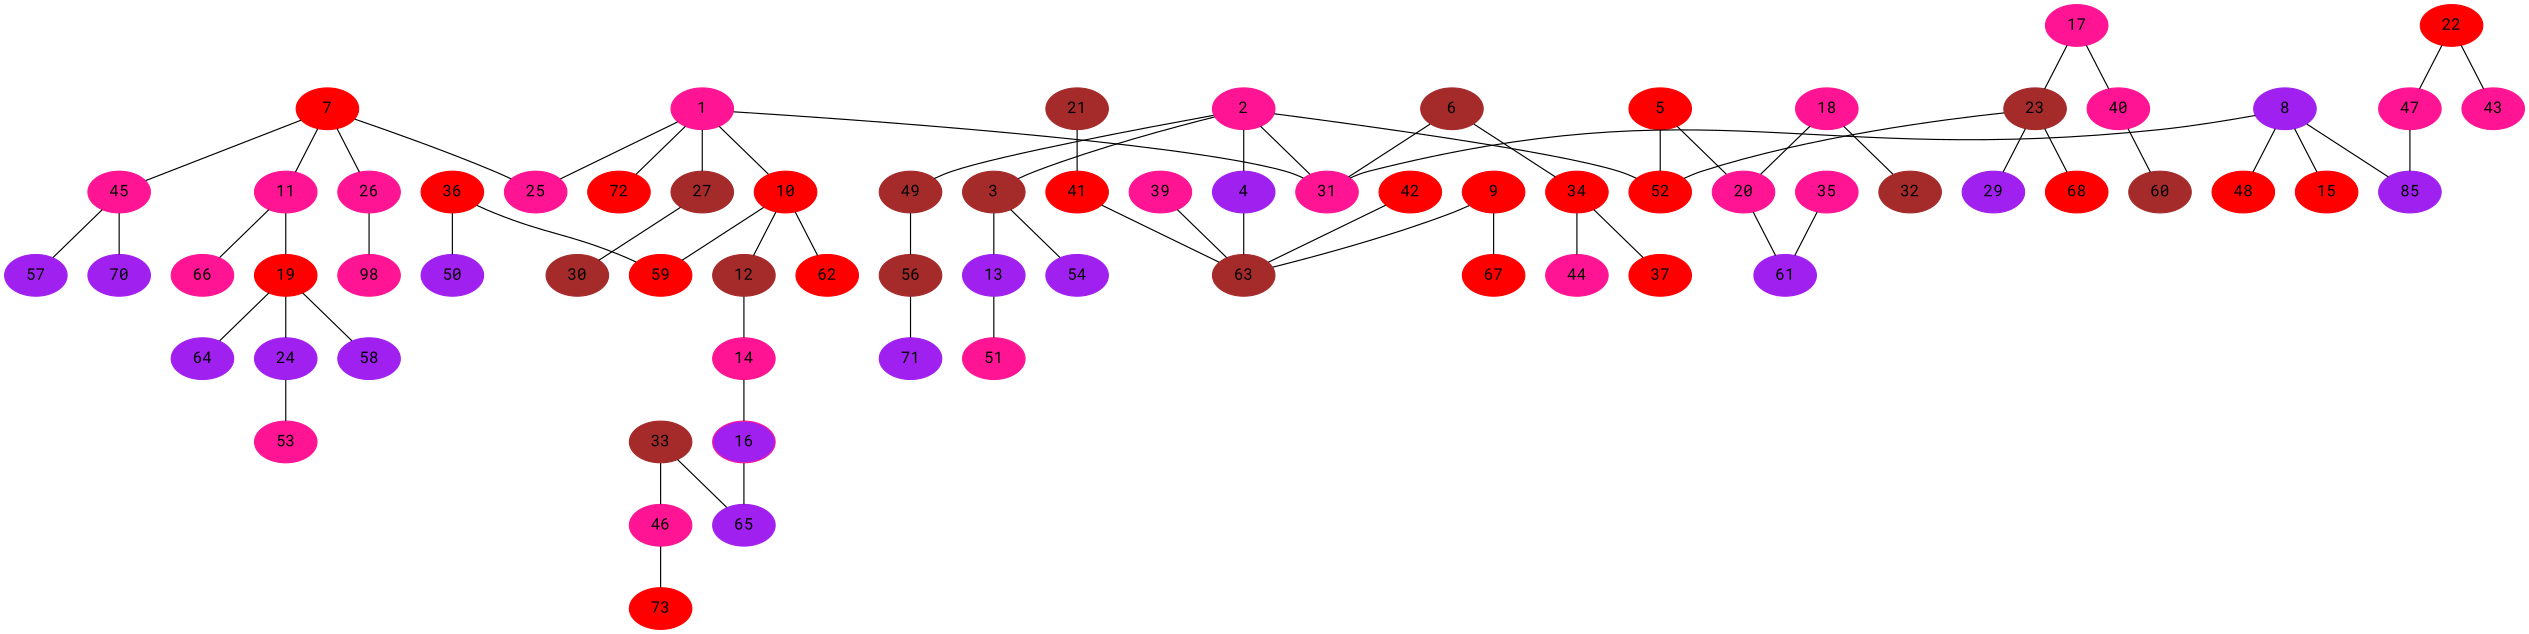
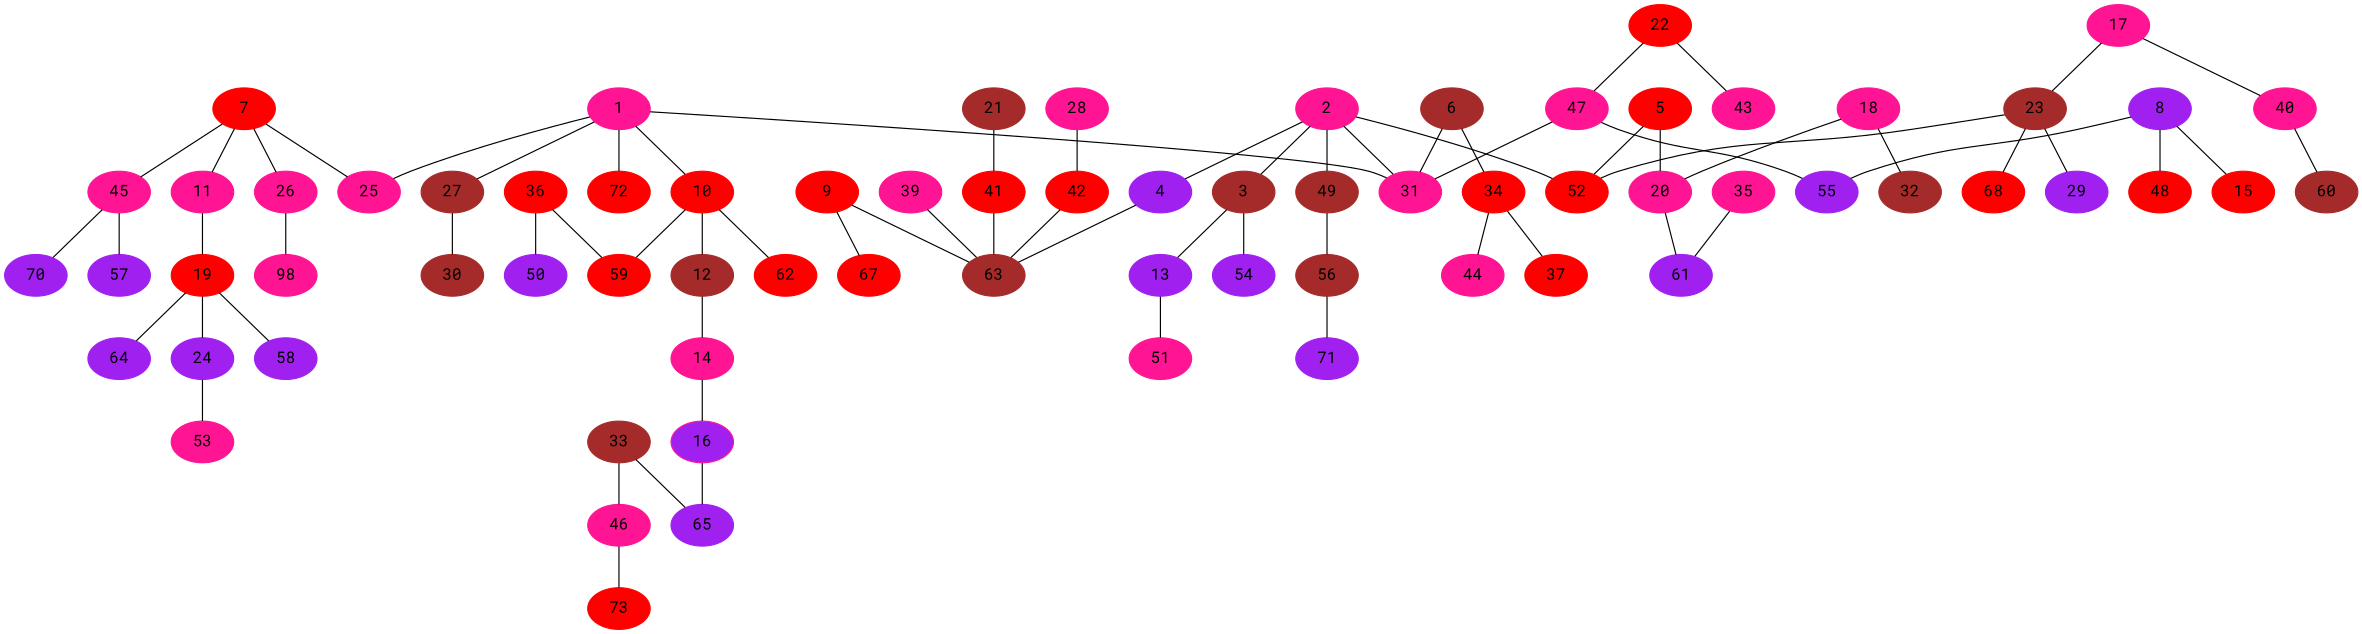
node "28": added
edge "8" -- "31": now "47" -- "31"
node "85": label "85" -> "55"
node "66": removed
